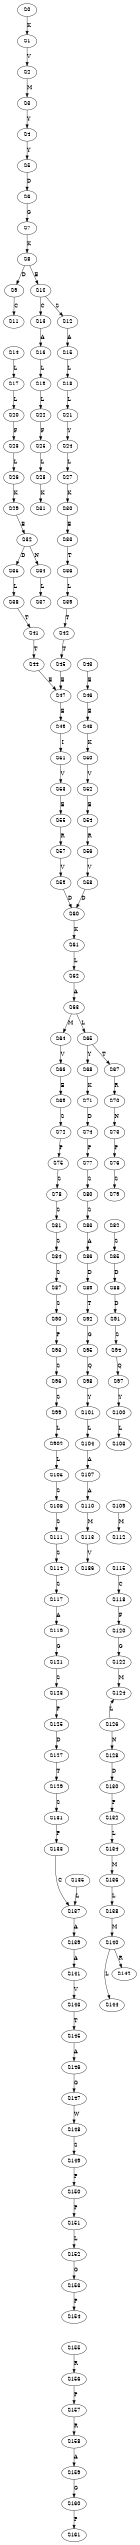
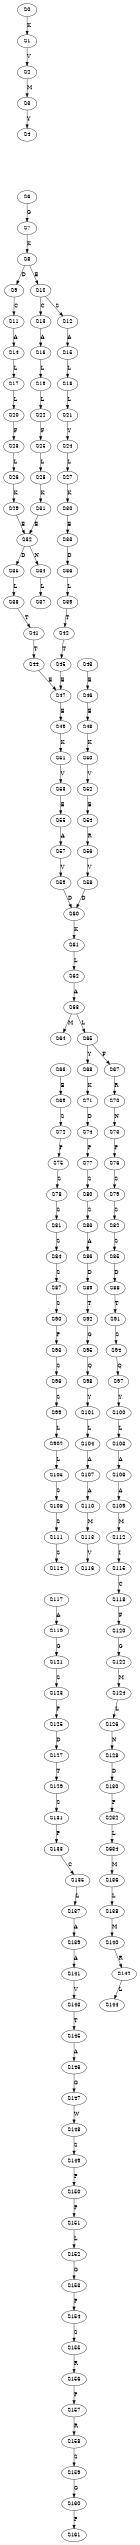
node "S5": removed
edge "S11" -> "S14": added, label "A"
edge "S31" -> "S32": added, label "E"
edge "S33" -> "S36": label "T" -> "D"
edge "S49" -> "S51": label "I" -> "K"
edge "S55" -> "S57": label "R" -> "A"
edge "S64" -> "S66": removed, label "V"
edge "S65" -> "S67": label "T" -> "F"
edge "S79" -> "S82": added, label "S"
edge "S88" -> "S91": label "D" -> "T"
node "S106": added
edge "S112" -> "S115": added, label "I"
node "S186": label "S186" -> "S116"
edge "S114" -> "S117": removed, label "S"
edge "S126" -> "S124": reversed
node "S132": label "S132" -> "S232"
node "S134": label "S134" -> "S634"
edge "S133" -> "S137": now "S133" -> "S135"
edge "S140" -> "S144": now "S142" -> "S144"
edge "S154" -> "S155": added, label "S"
edge "S158" -> "S159": label "A" -> "S"
